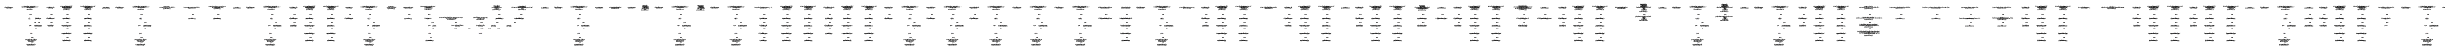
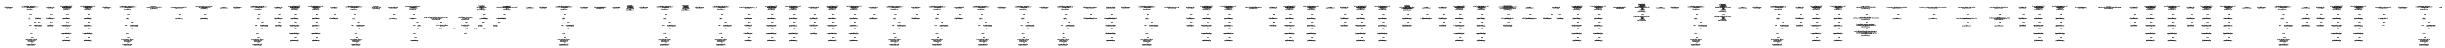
node "29_ owner = msg.sender; 166-expression_statement-30-30": removed
edge "339_ address payable owner_TOD4; 1810-new_variable-340-340" -> "340_ uint256 reward_TOD4; 1814-new_variable-341-341": now "338_ bool claimed_TOD4 = false; 1804-new_variable-339-339" -> "340_ uint256 reward_TOD4; 1814-new_variable-341-341"
